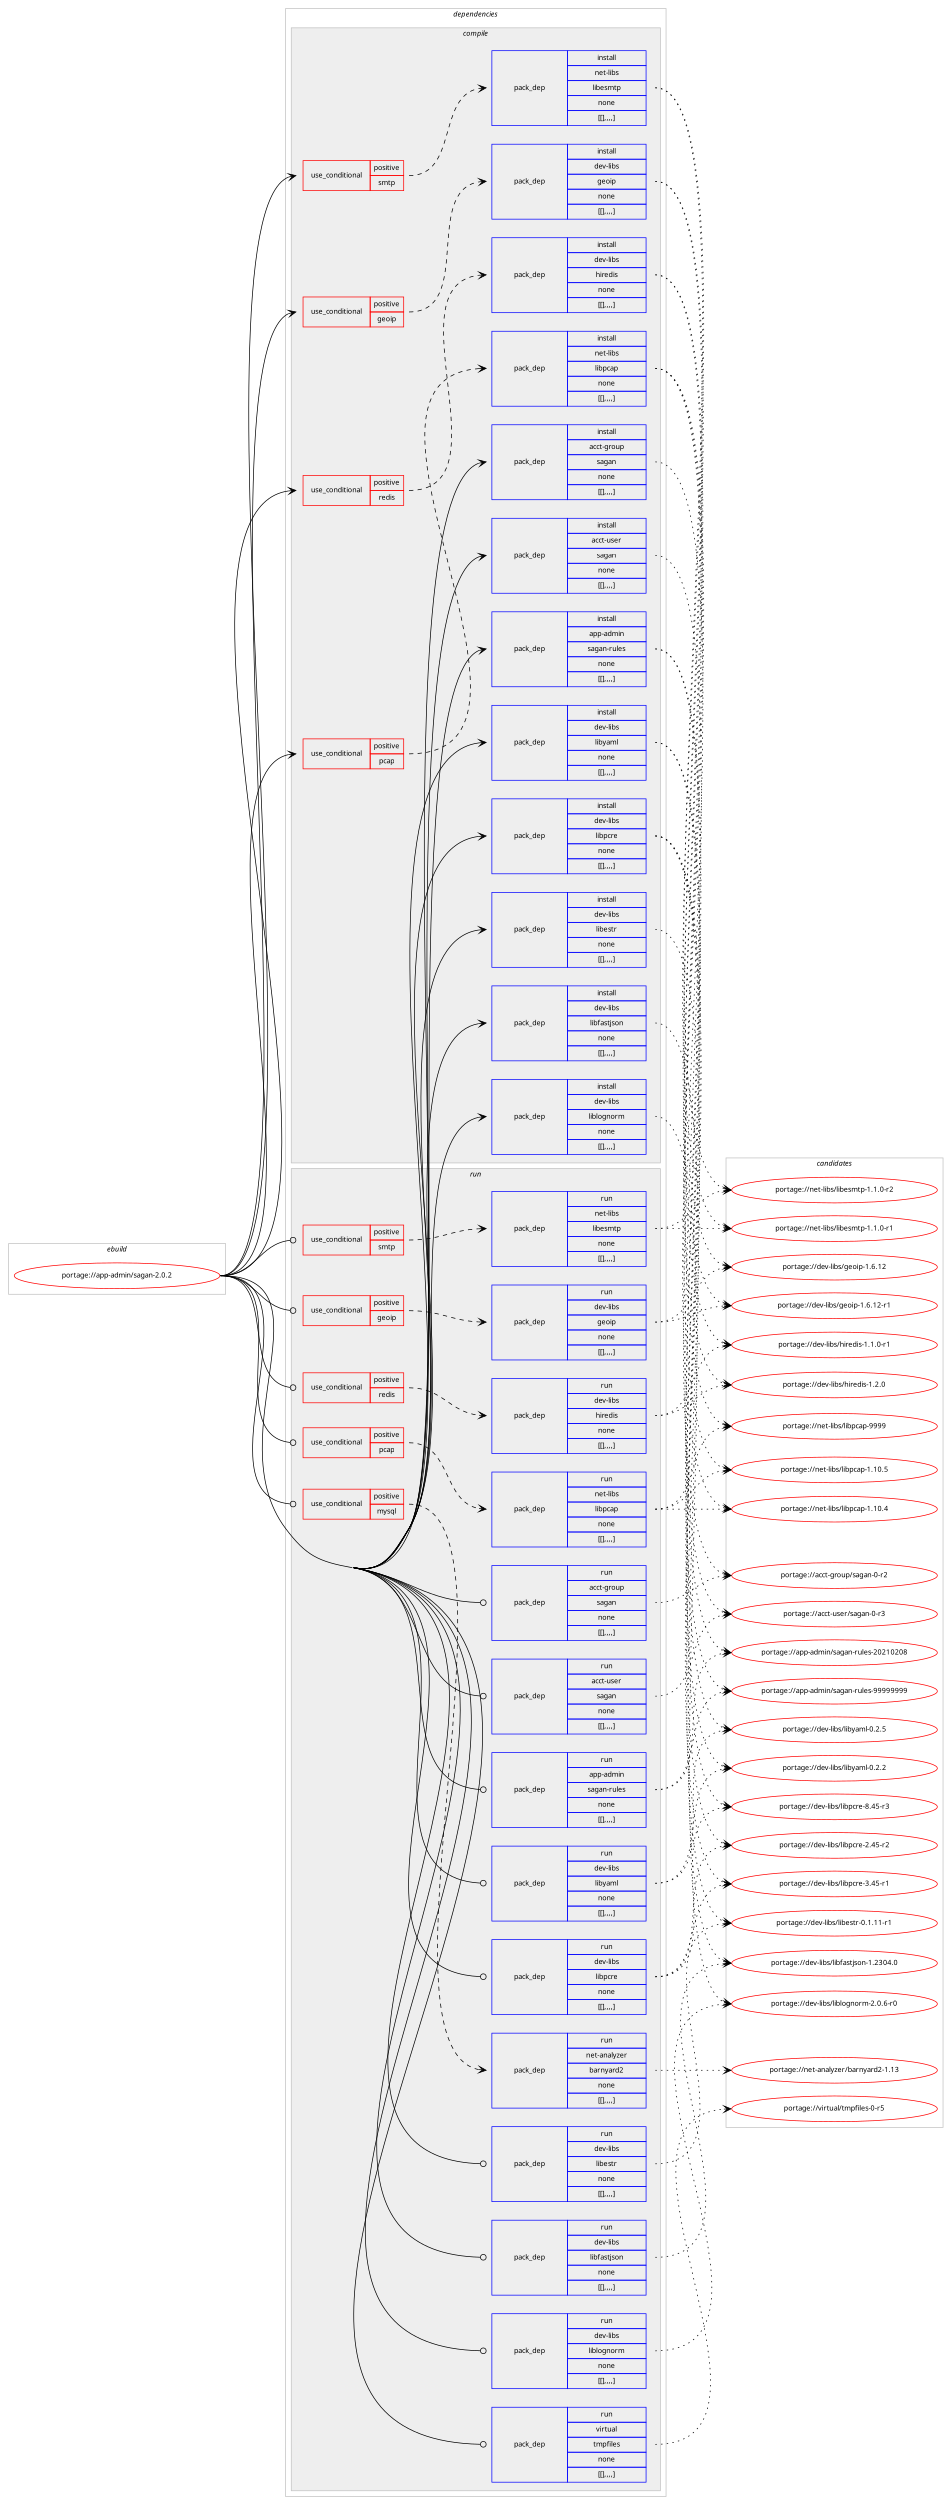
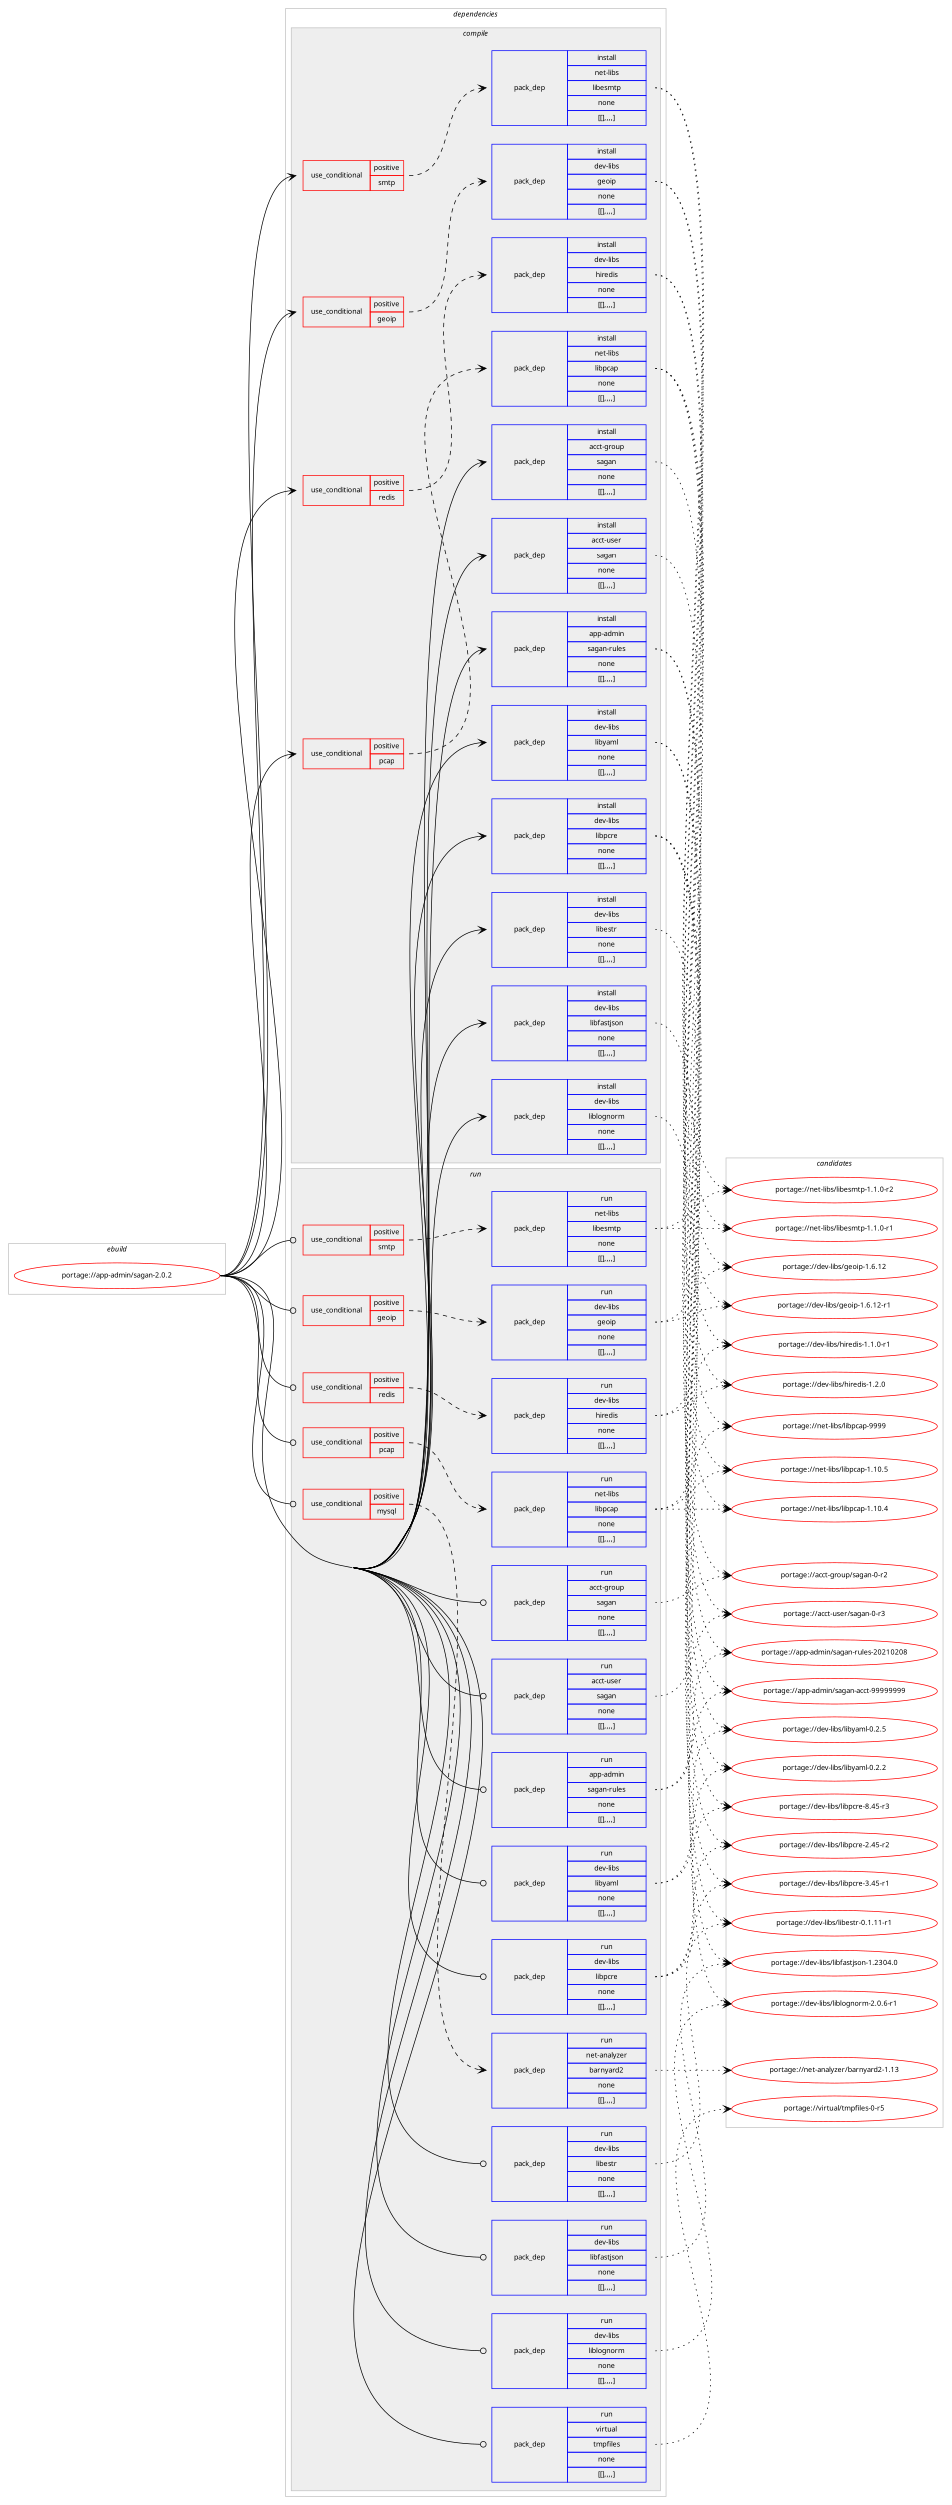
node "portage://app-admin/sagan-rules-99999999": label "portage://app-admin/sagan-rules-99999999" -> "portage://app-admin/sagan-acct-99999999"
node "portage://dev-libs/liblognorm-2.0.6-r0": label "portage://dev-libs/liblognorm-2.0.6-r0" -> "portage://dev-libs/liblognorm-2.0.6-r1"
